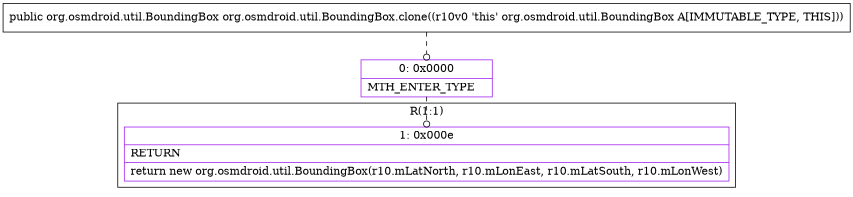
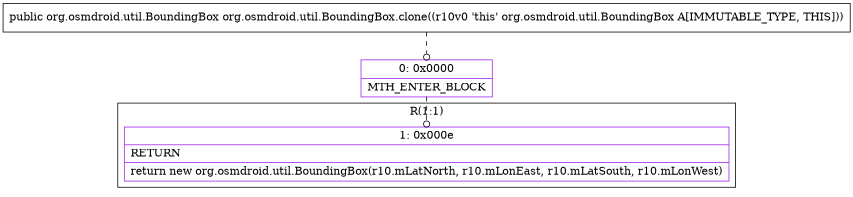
node "0: 0x0000": text "MTH_ENTER_TYPE" -> "MTH_ENTER_BLOCK"
